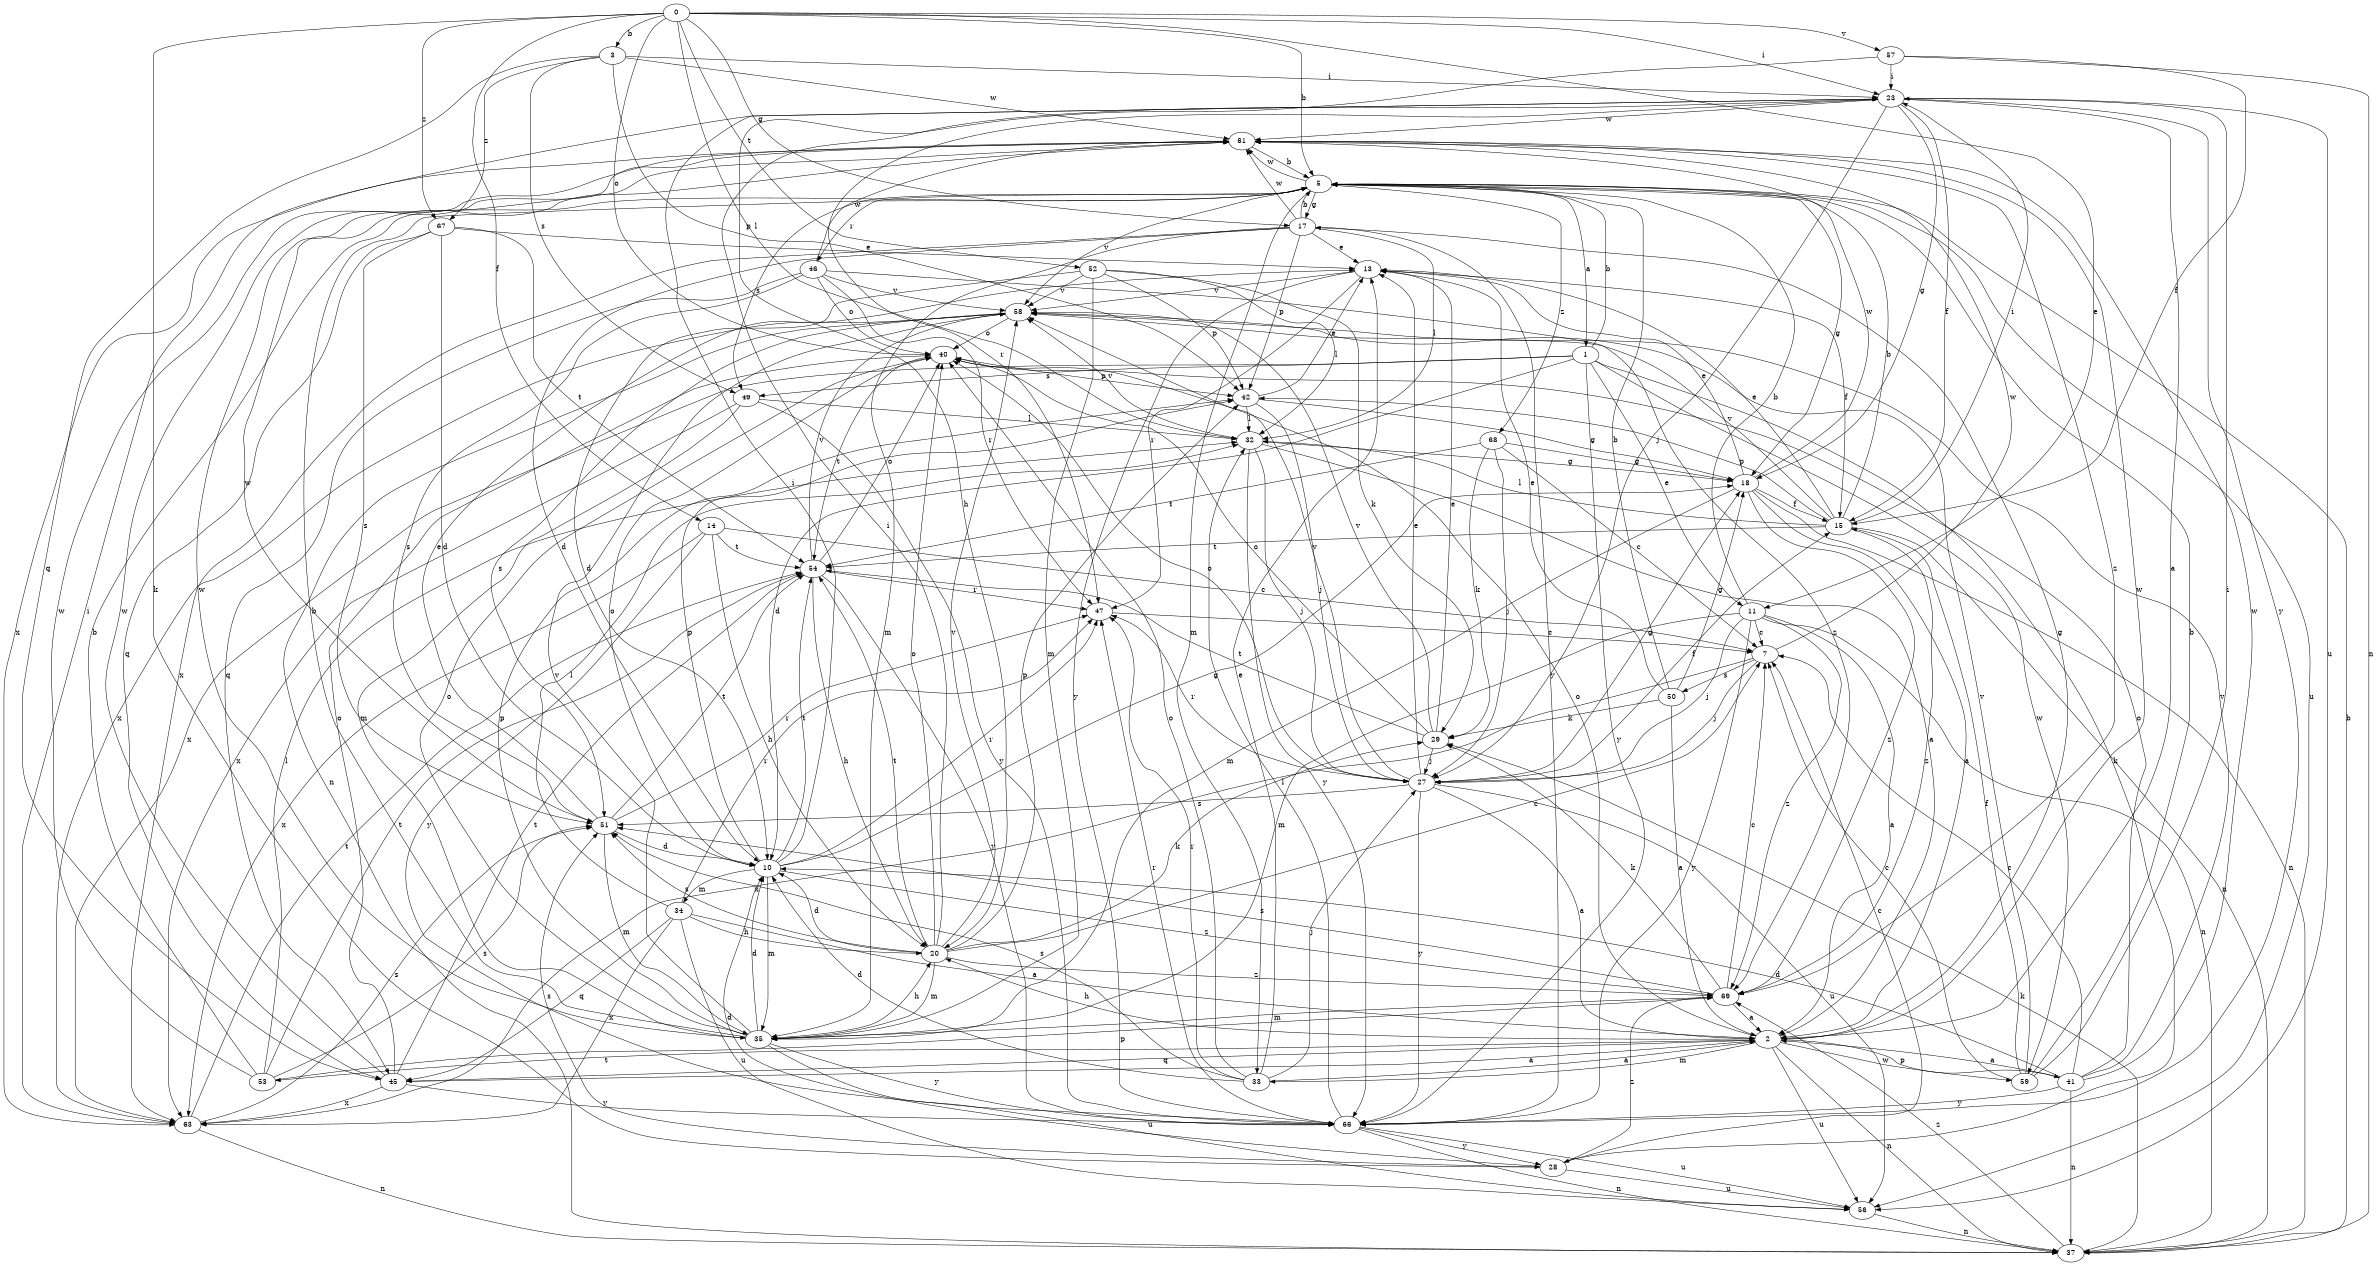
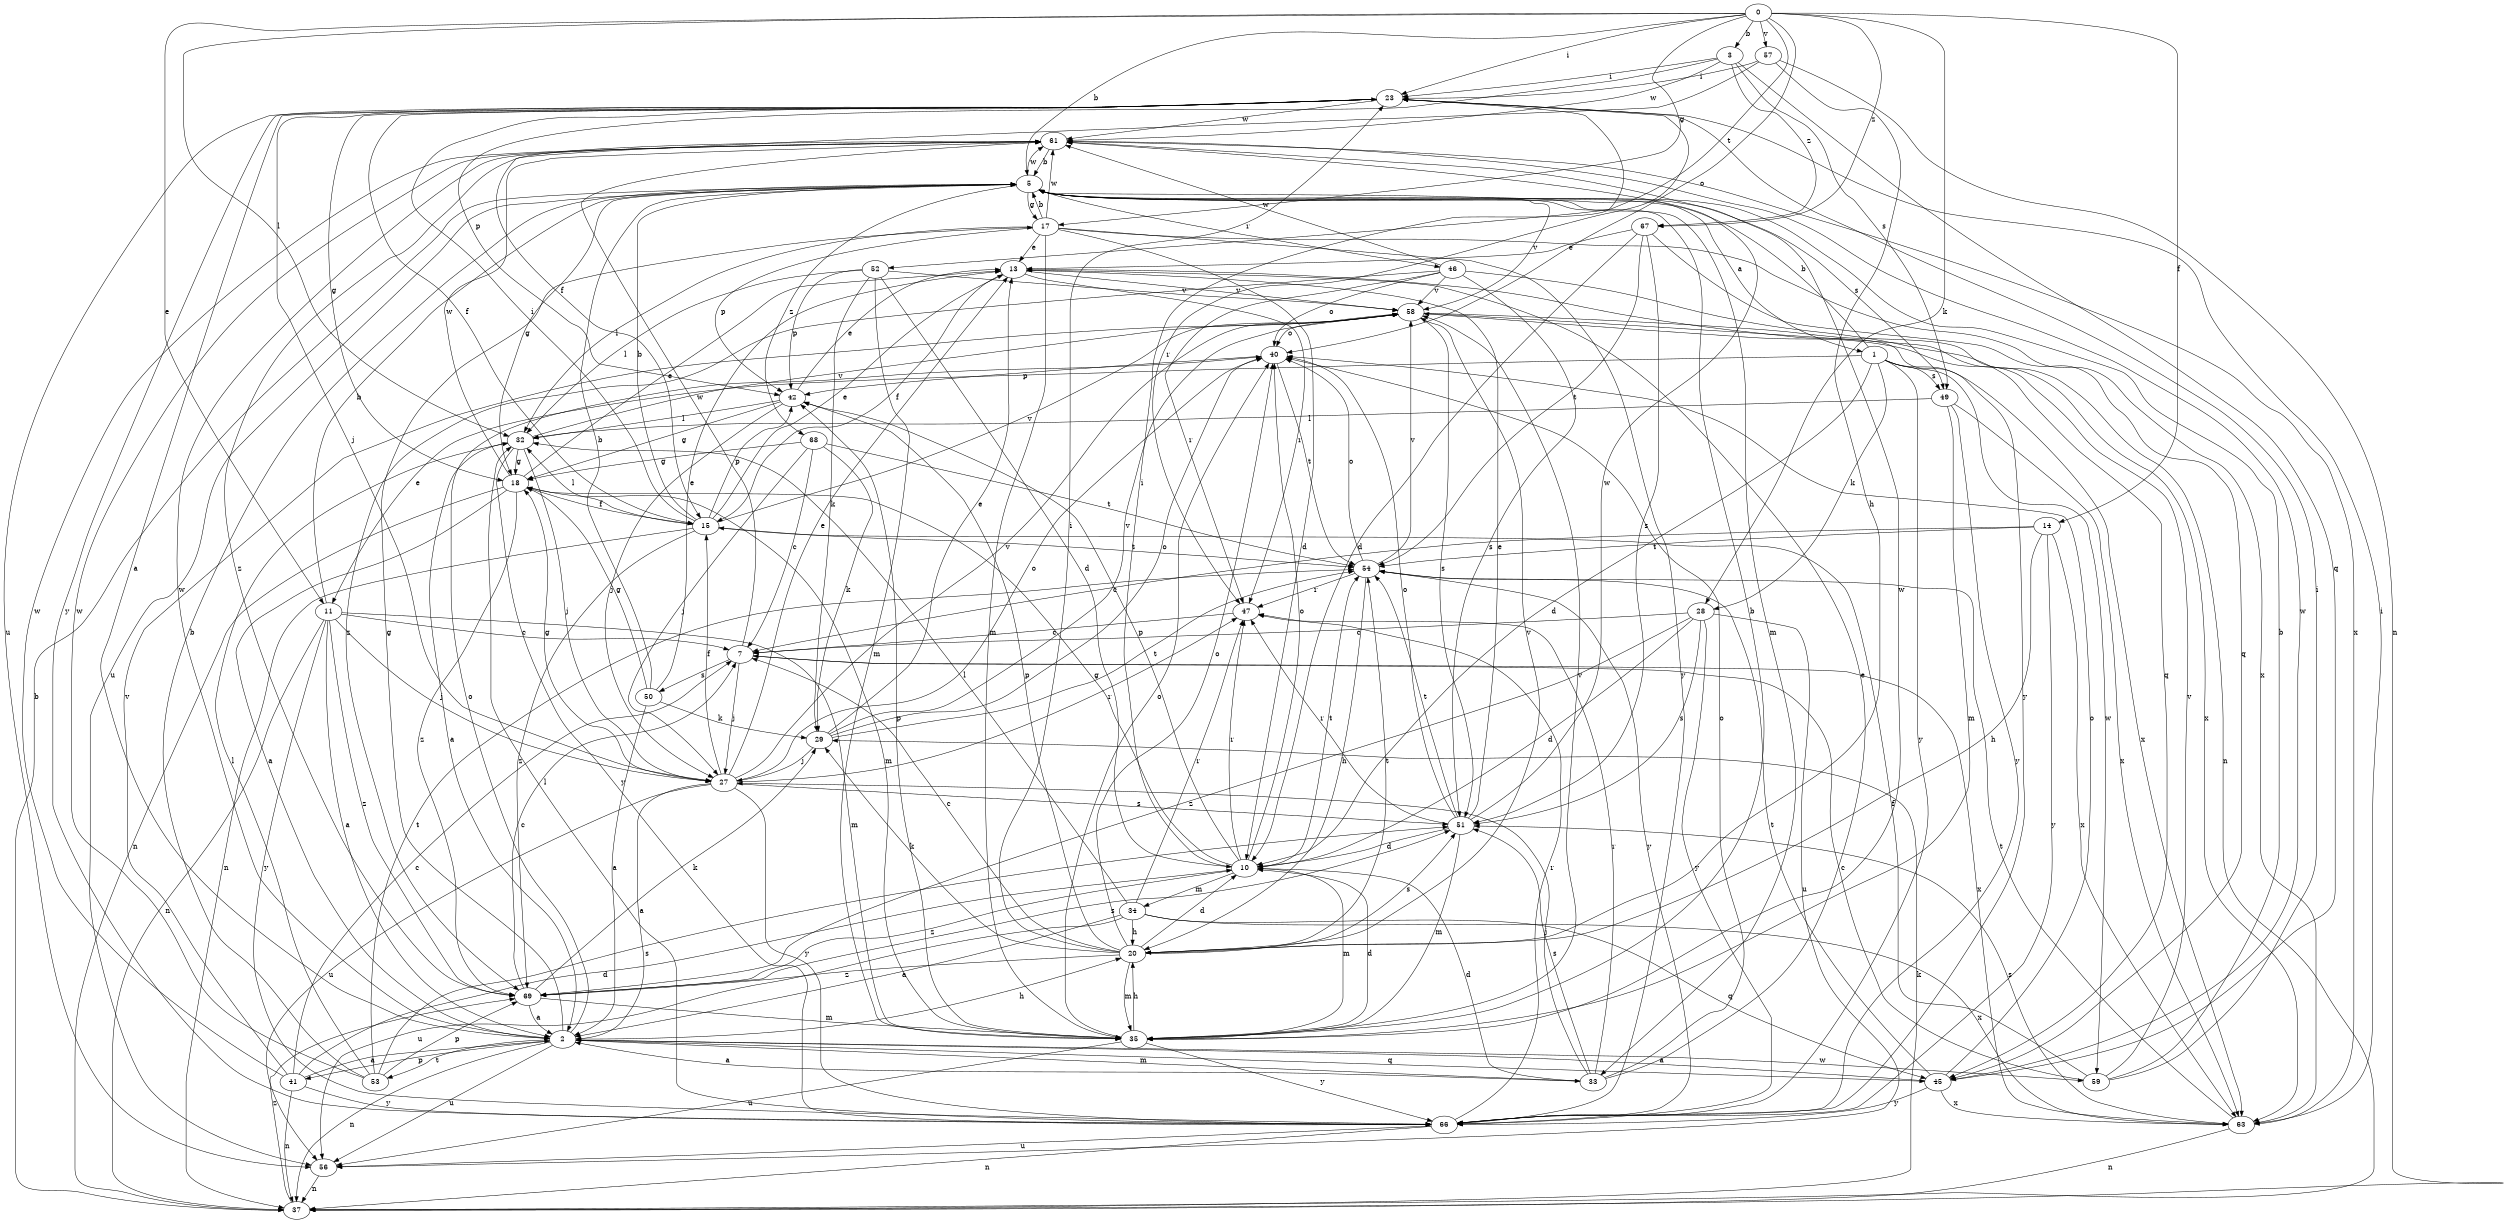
edge "41" -> "40": now "51" -> "40"
edge "66" -> "28": reversed
